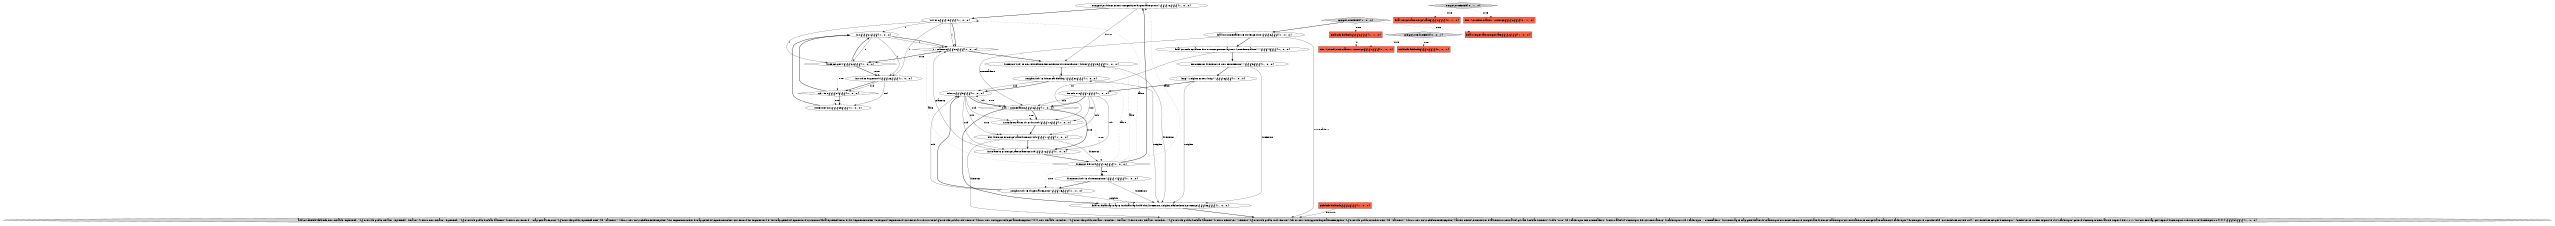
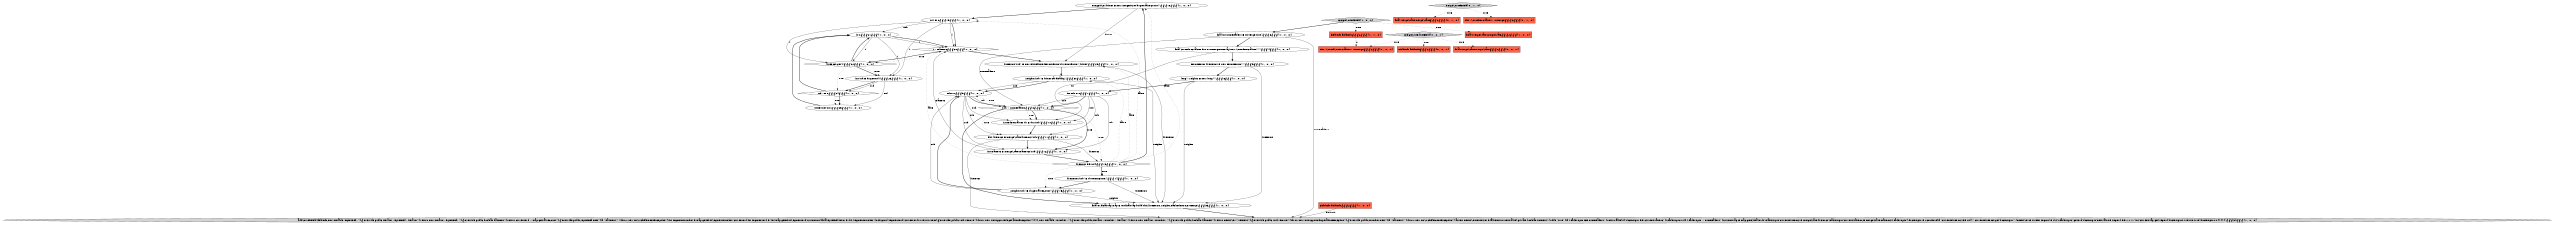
edge "int i = 0@@@19@@@['1', '0', '0']" -> "i++@@@21@@@['1', '0', '0']": label "i" -> "sub"
node "final MergeState mergeState@@@2@@@['0', '0', '1']": added
